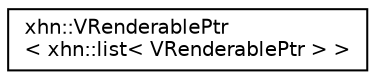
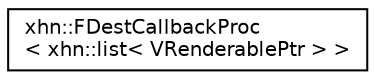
node "xhn::VRenderablePtr < xhn::list< VRenderablePtr > >": label "xhn::VRenderablePtr < xhn::list< VRenderablePtr > >" -> "xhn::FDestCallbackProc < xhn::list< VRenderablePtr > >"
